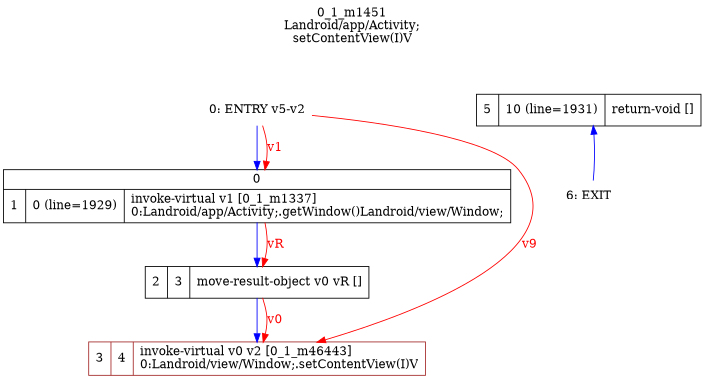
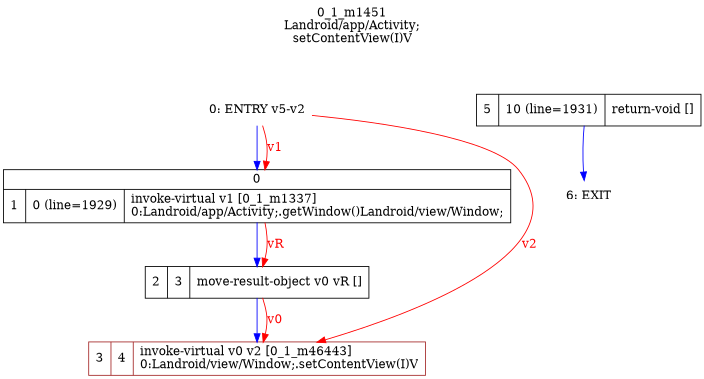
edge "6: EXIT" -> "5": reversed
edge "0: ENTRY v5-v2" -> "3": label "v9" -> "v2"
